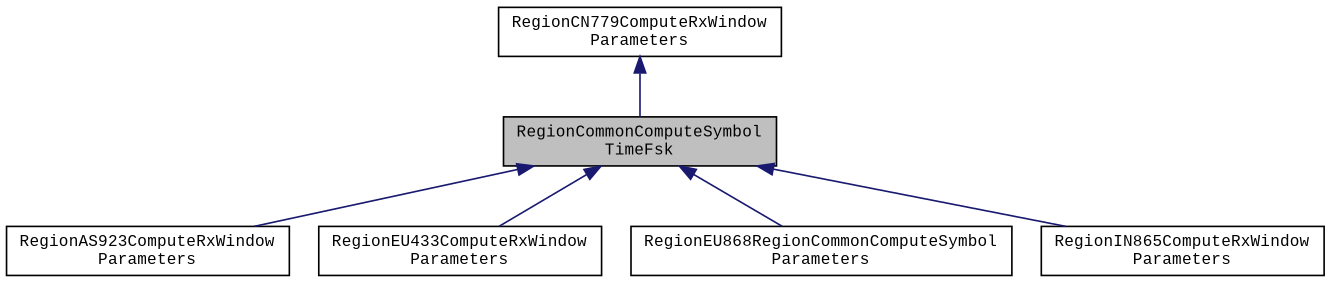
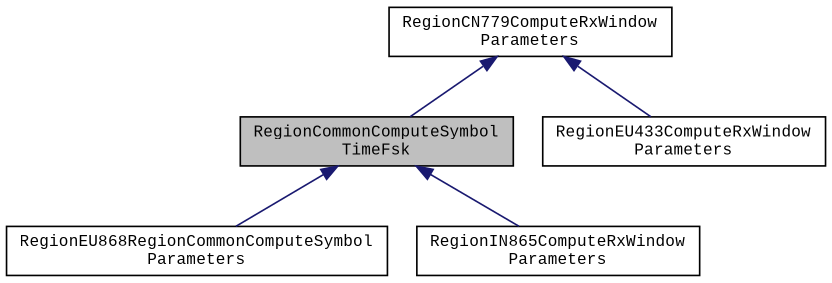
edge "RegionEU433ComputeRxWindow Parameters" -> "RegionCommonComputeSymbol TimeFsk": now "RegionEU433ComputeRxWindow Parameters" -> "RegionCN779ComputeRxWindow Parameters"
node "RegionAS923ComputeRxWindow Parameters": removed
